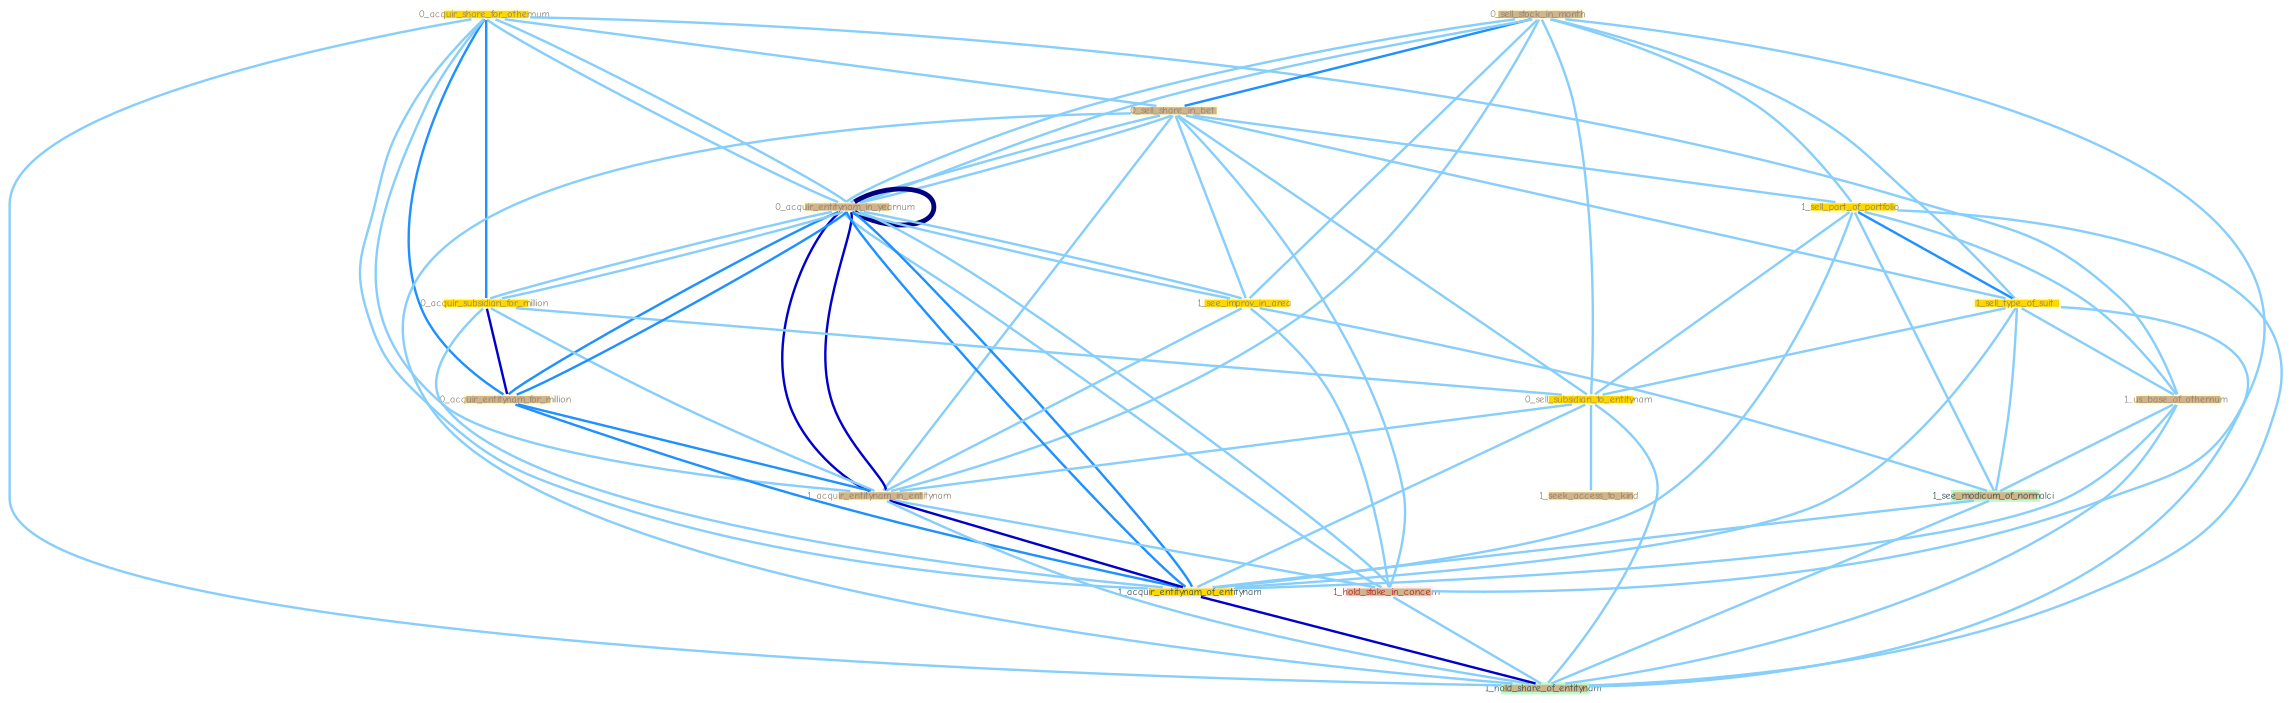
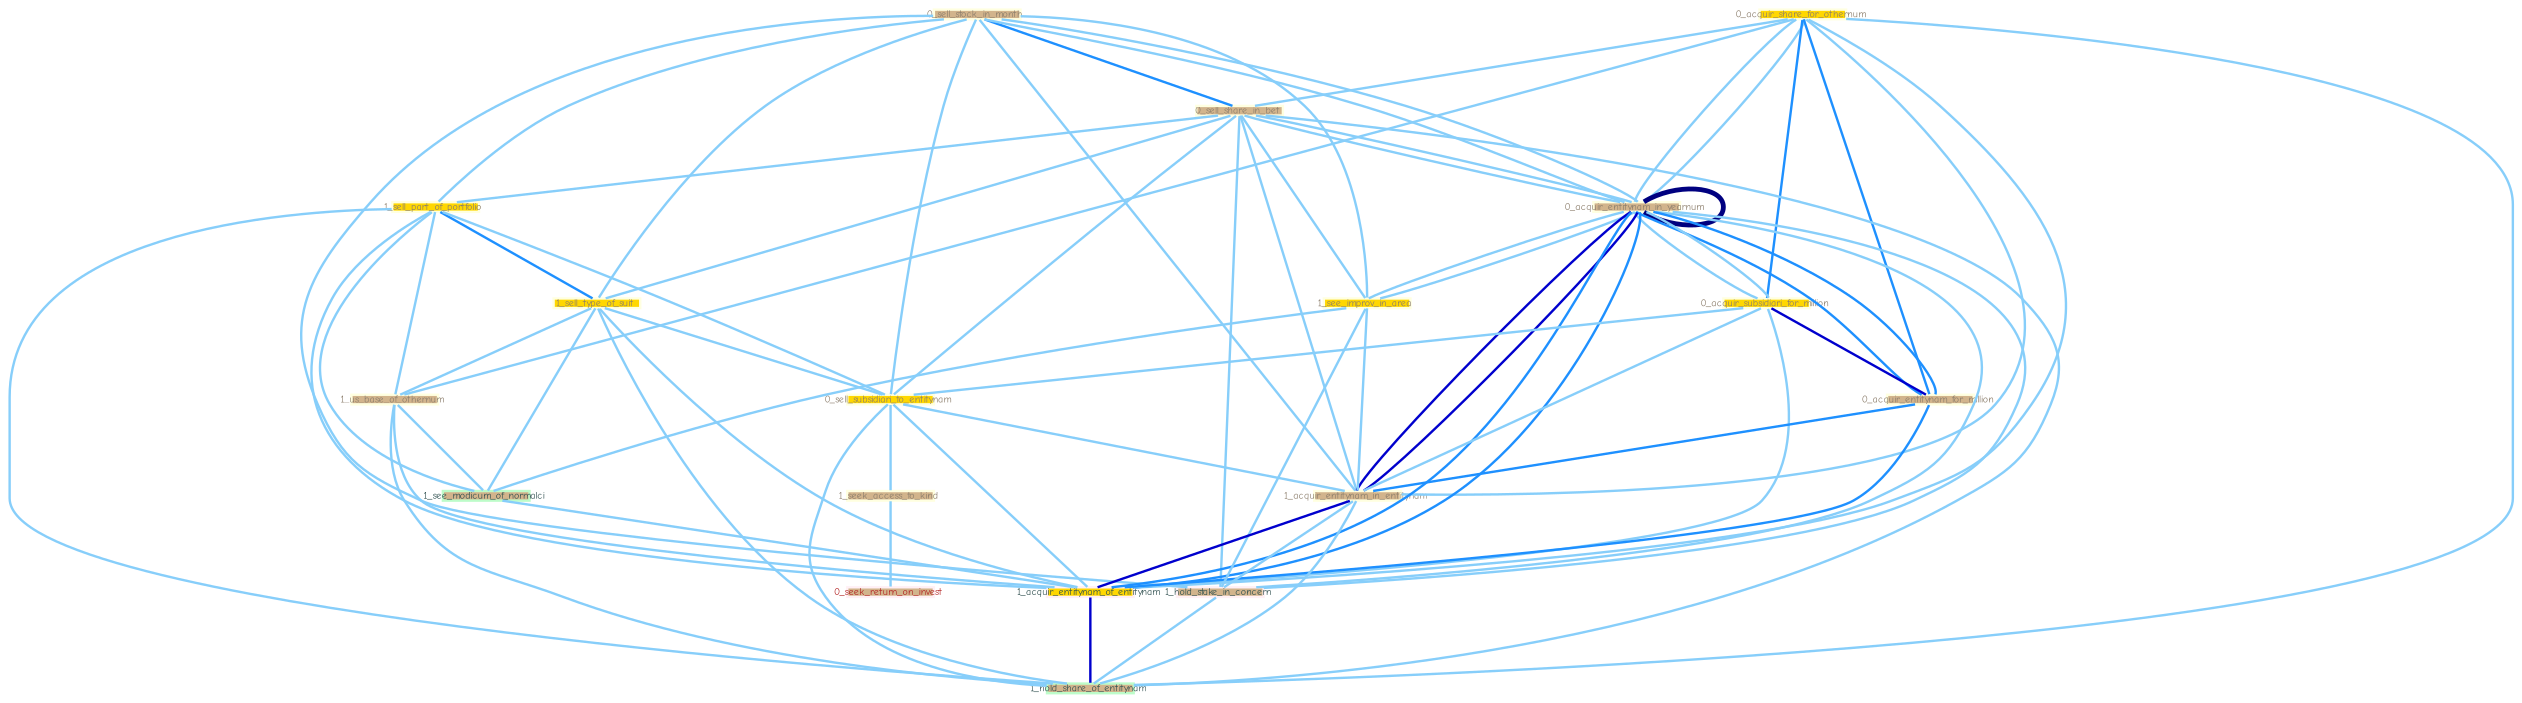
node "0_seek_return_on_invest": added
node "1_hold_stake_in_concern": fontcolor #b22222 -> #2f4f4f
edge "1_see_modicum_of_normalci" -- "1_hold_share_of_entitynam": removed
